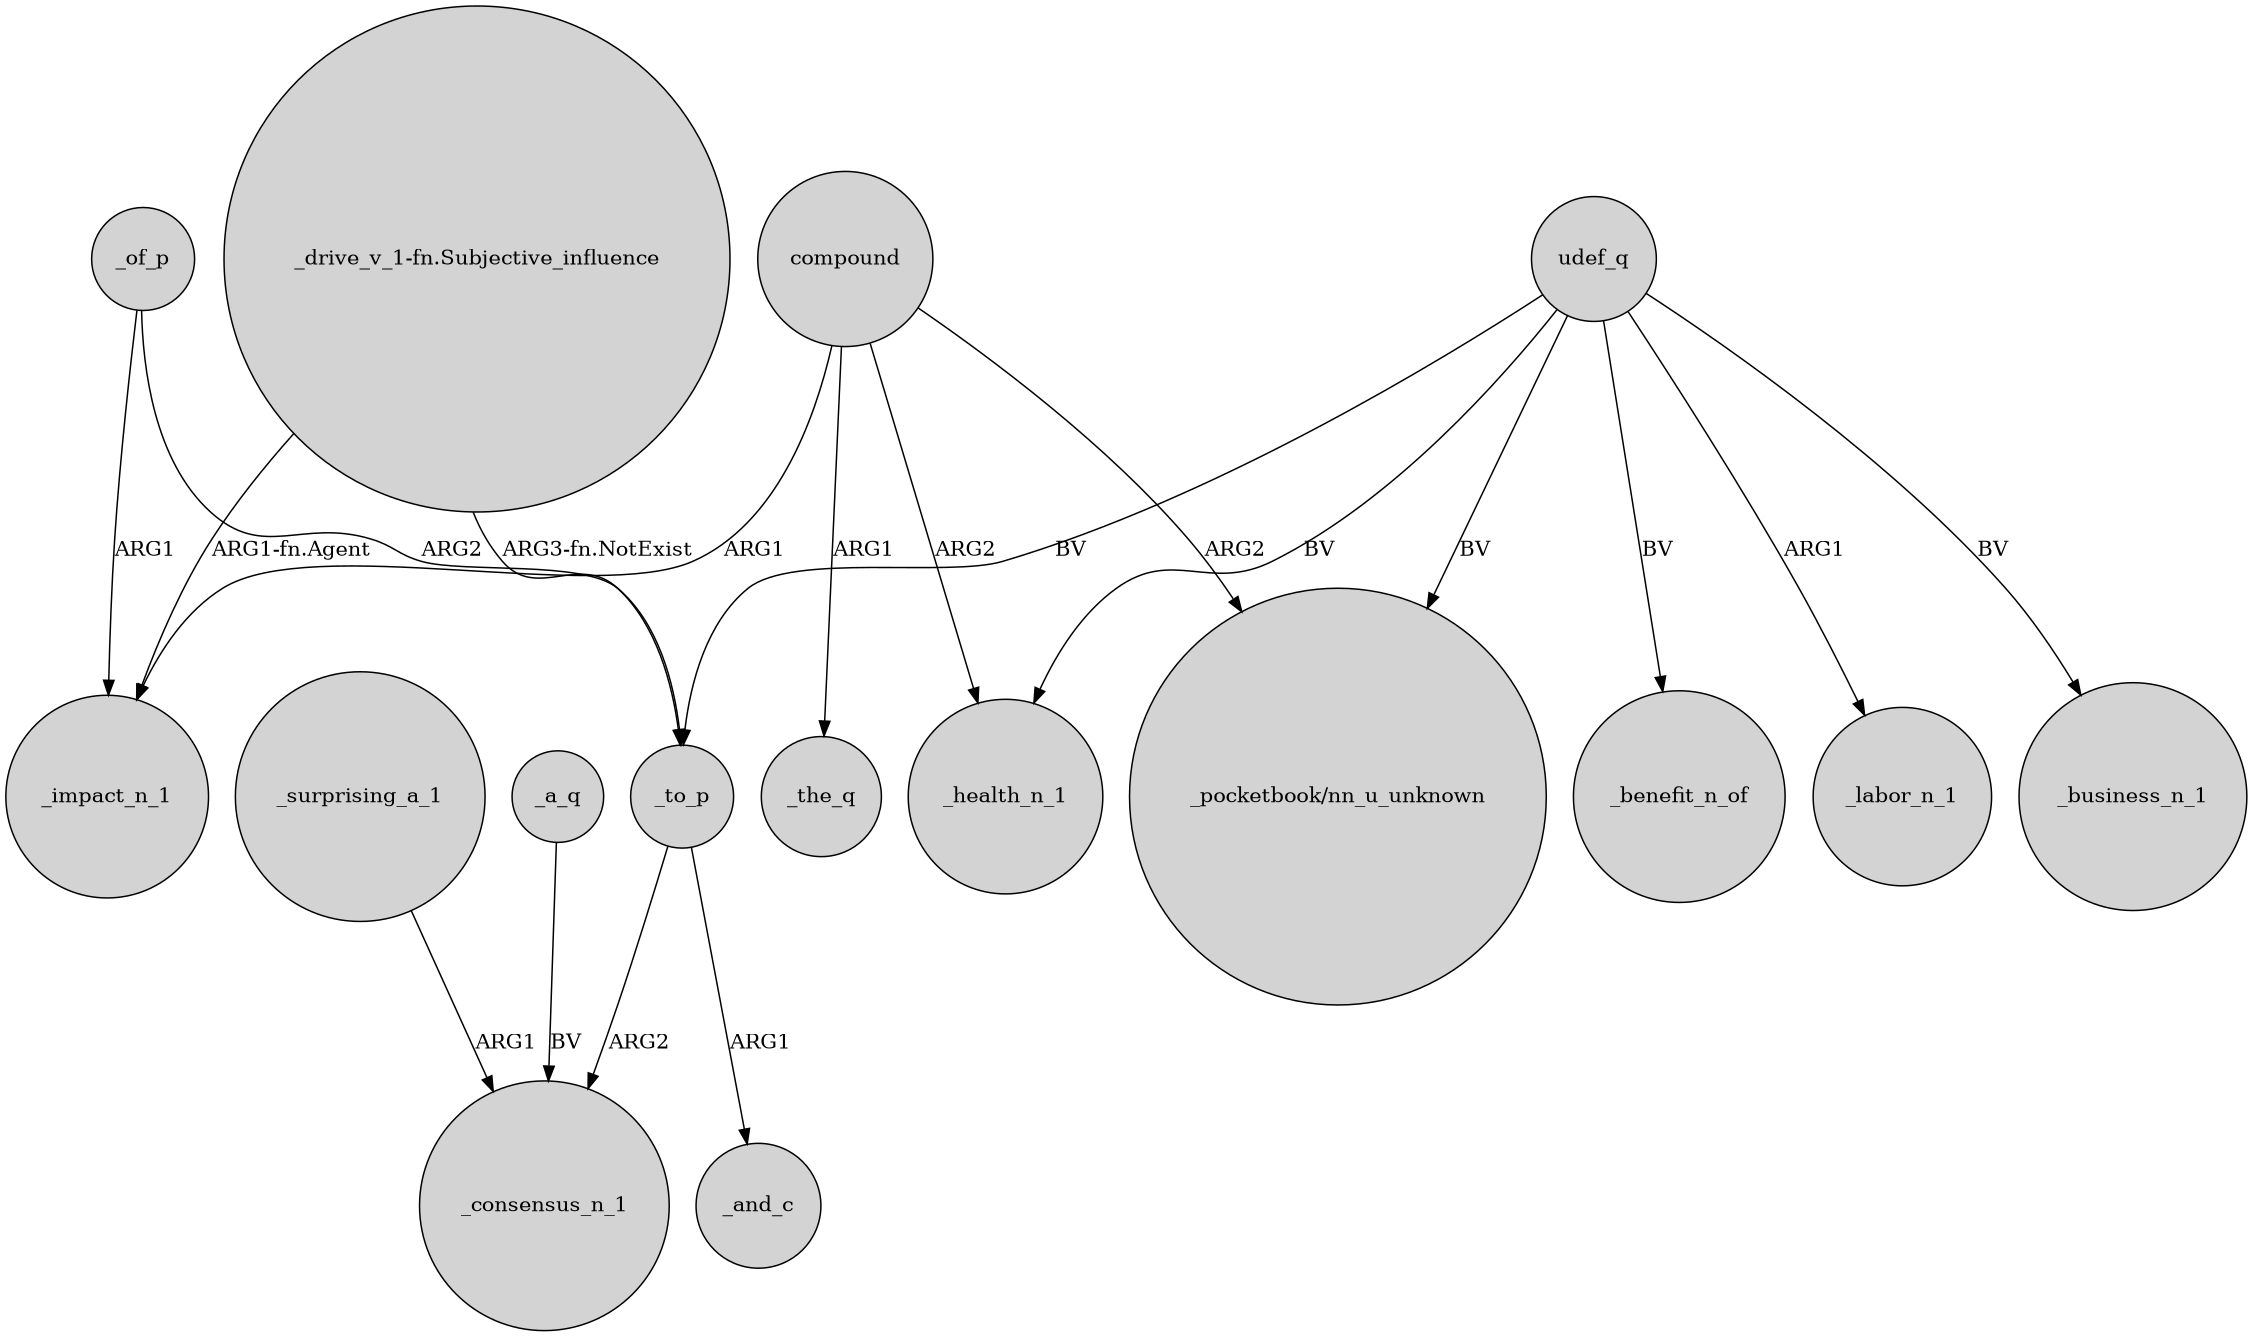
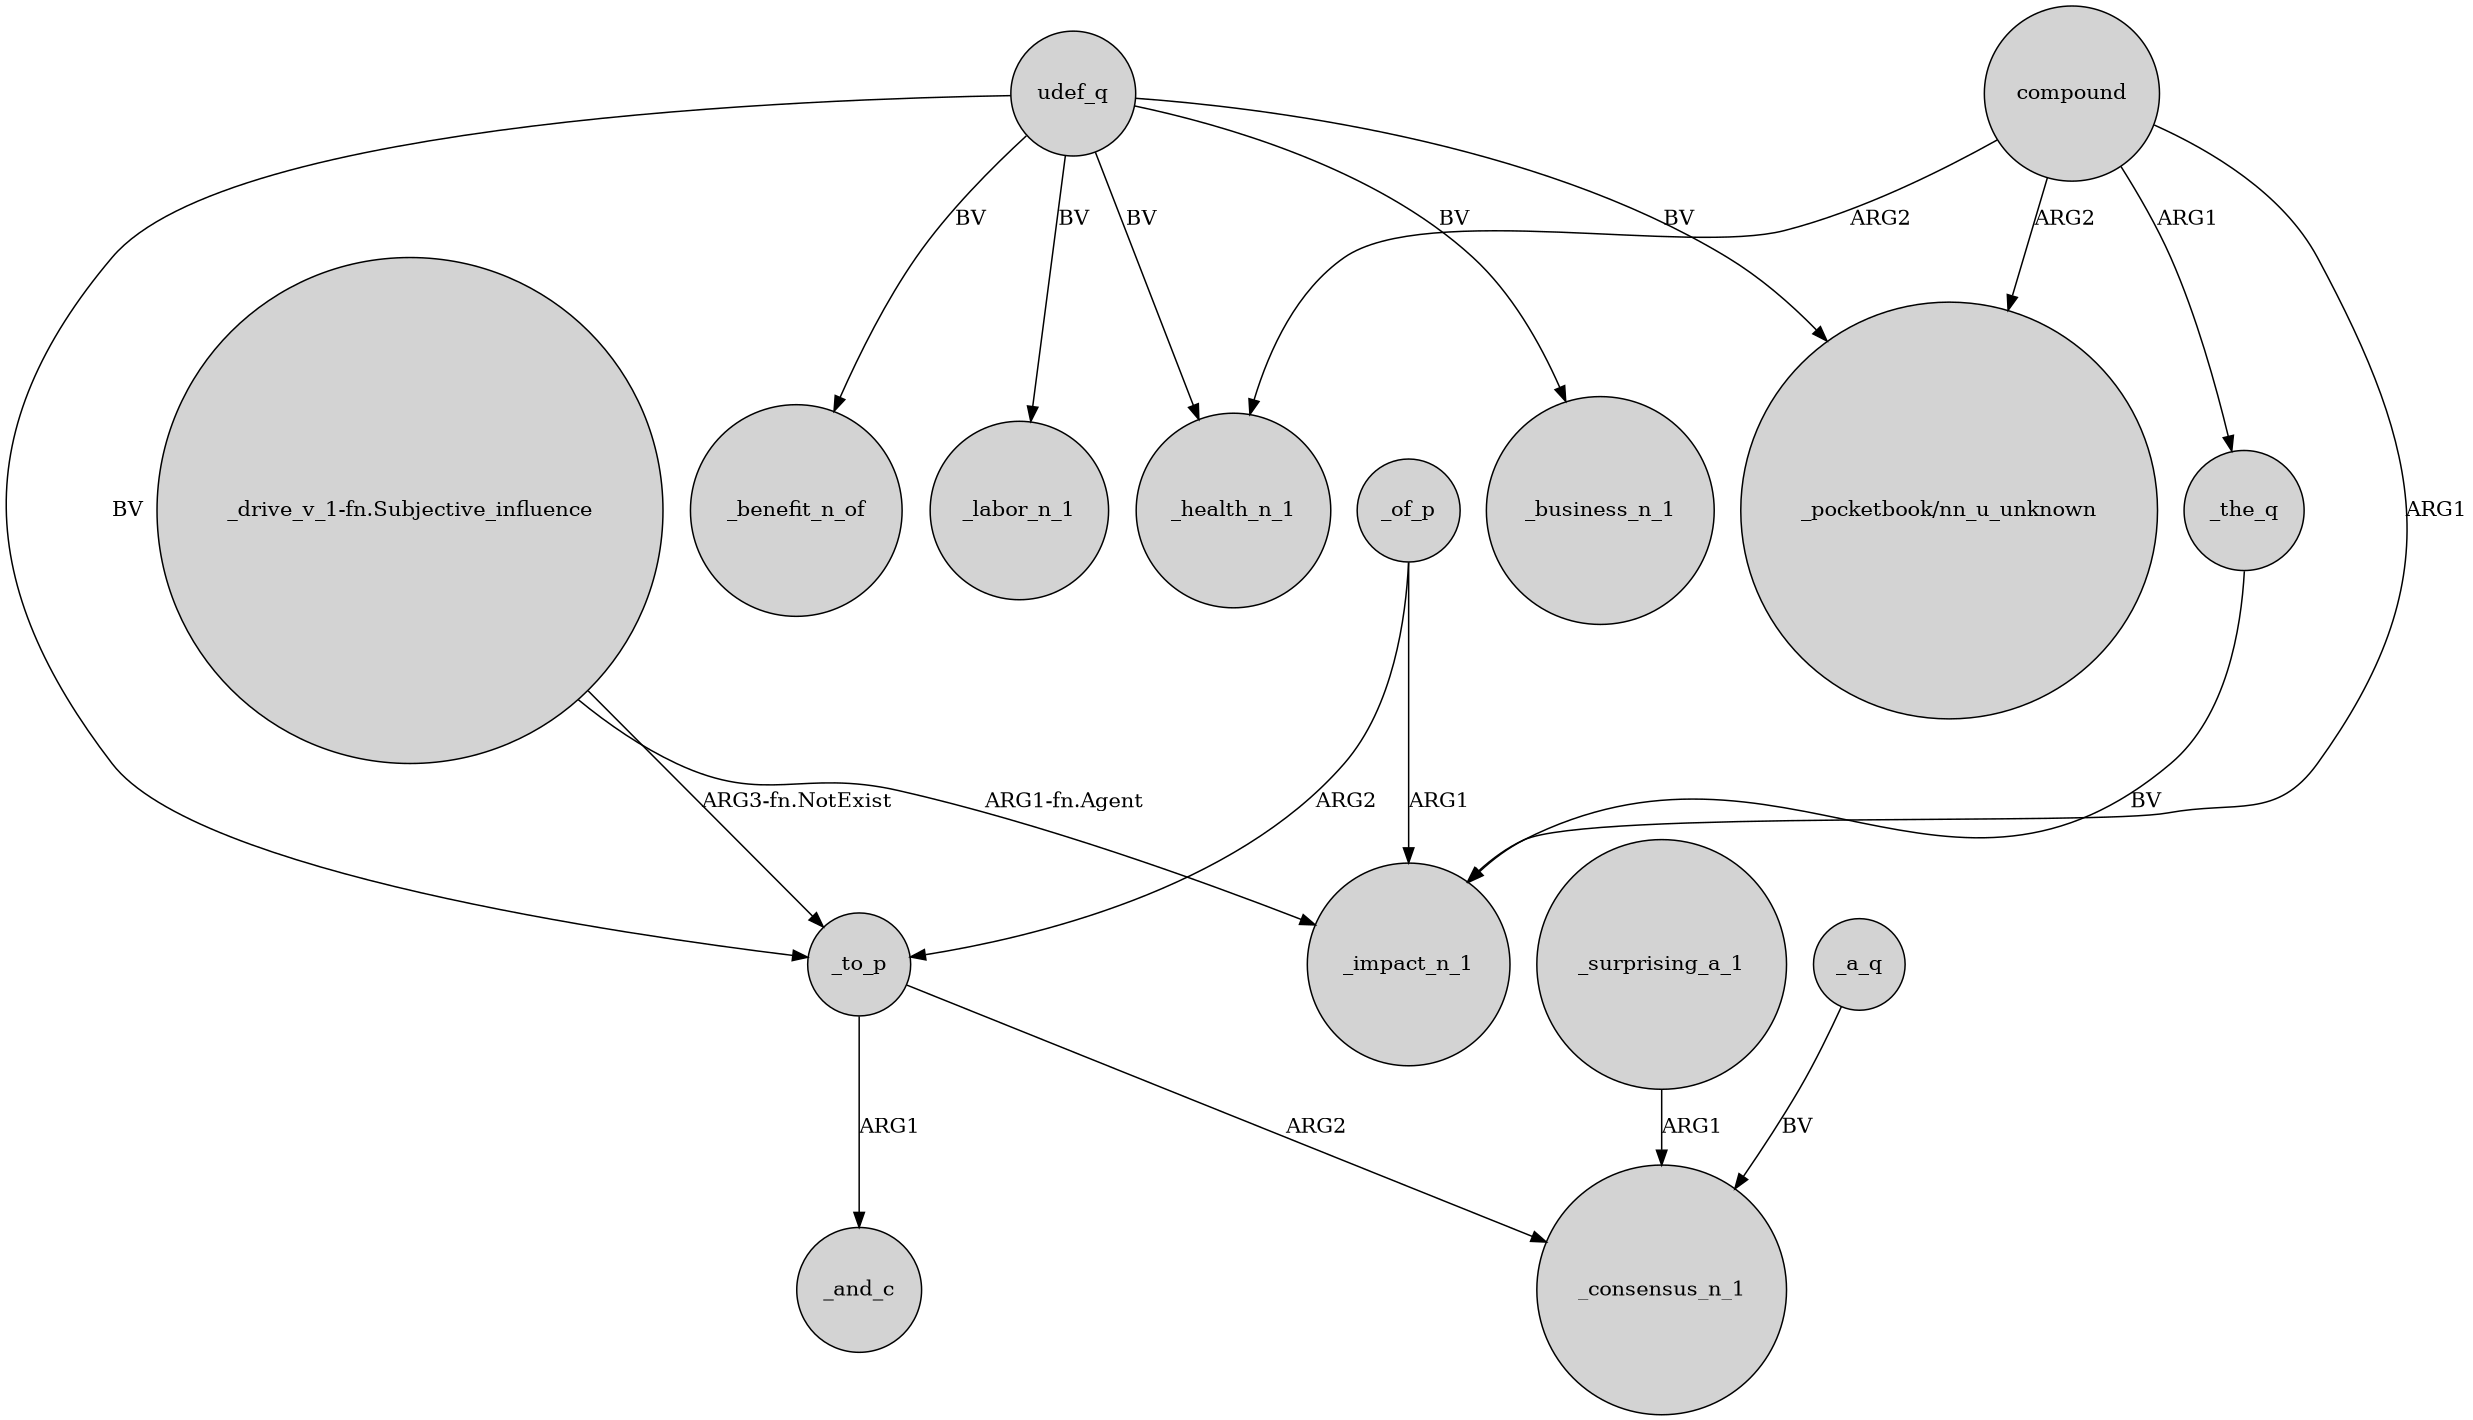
edge "udef_q" -> "_labor_n_1": label "ARG1" -> "BV"
edge "_the_q" -> "_impact_n_1": added, label "BV"
